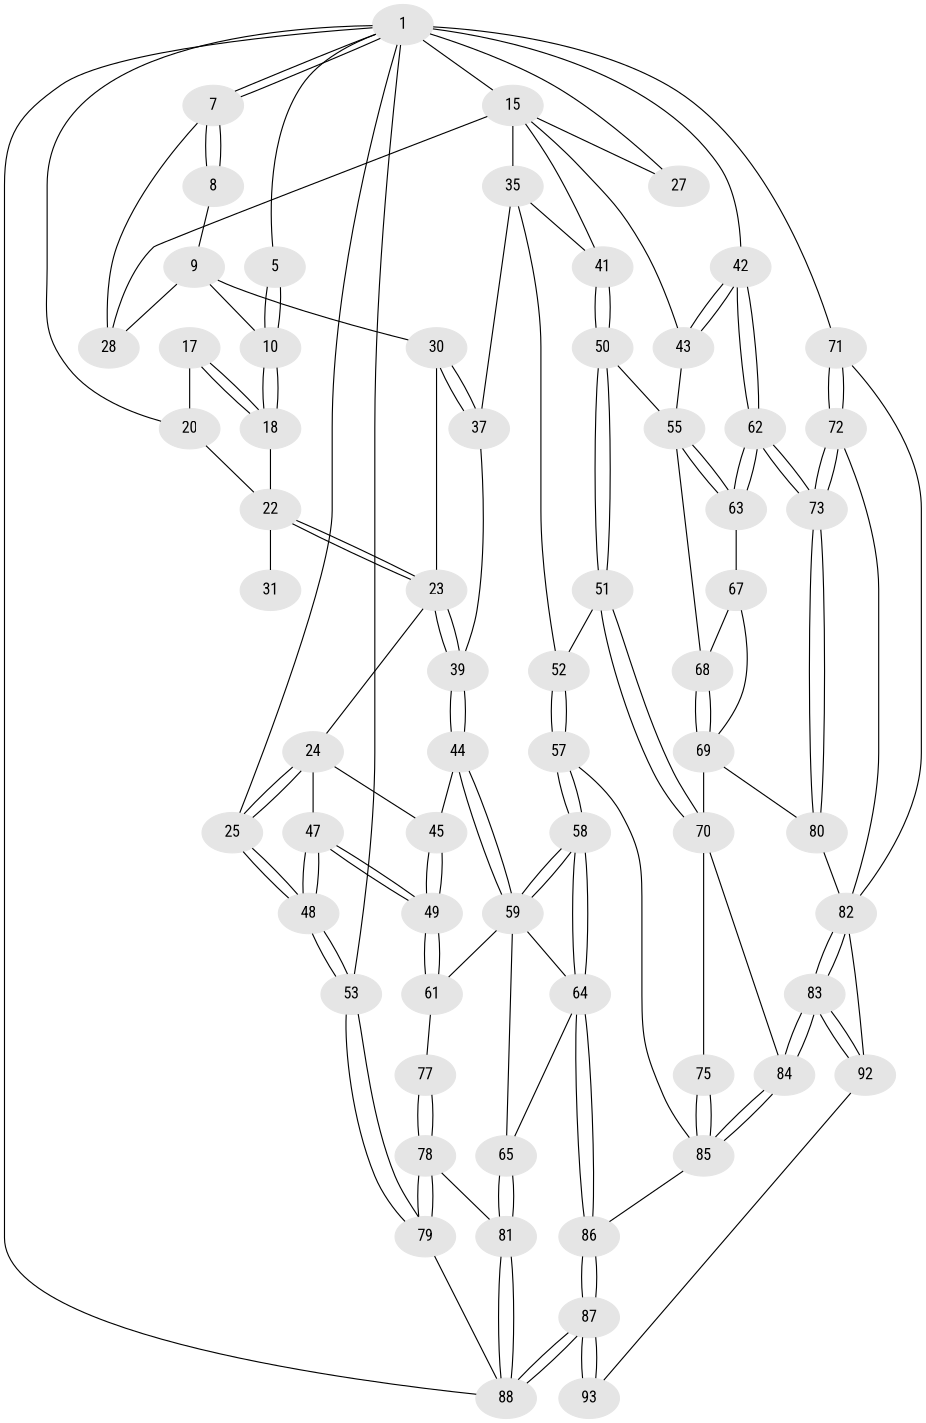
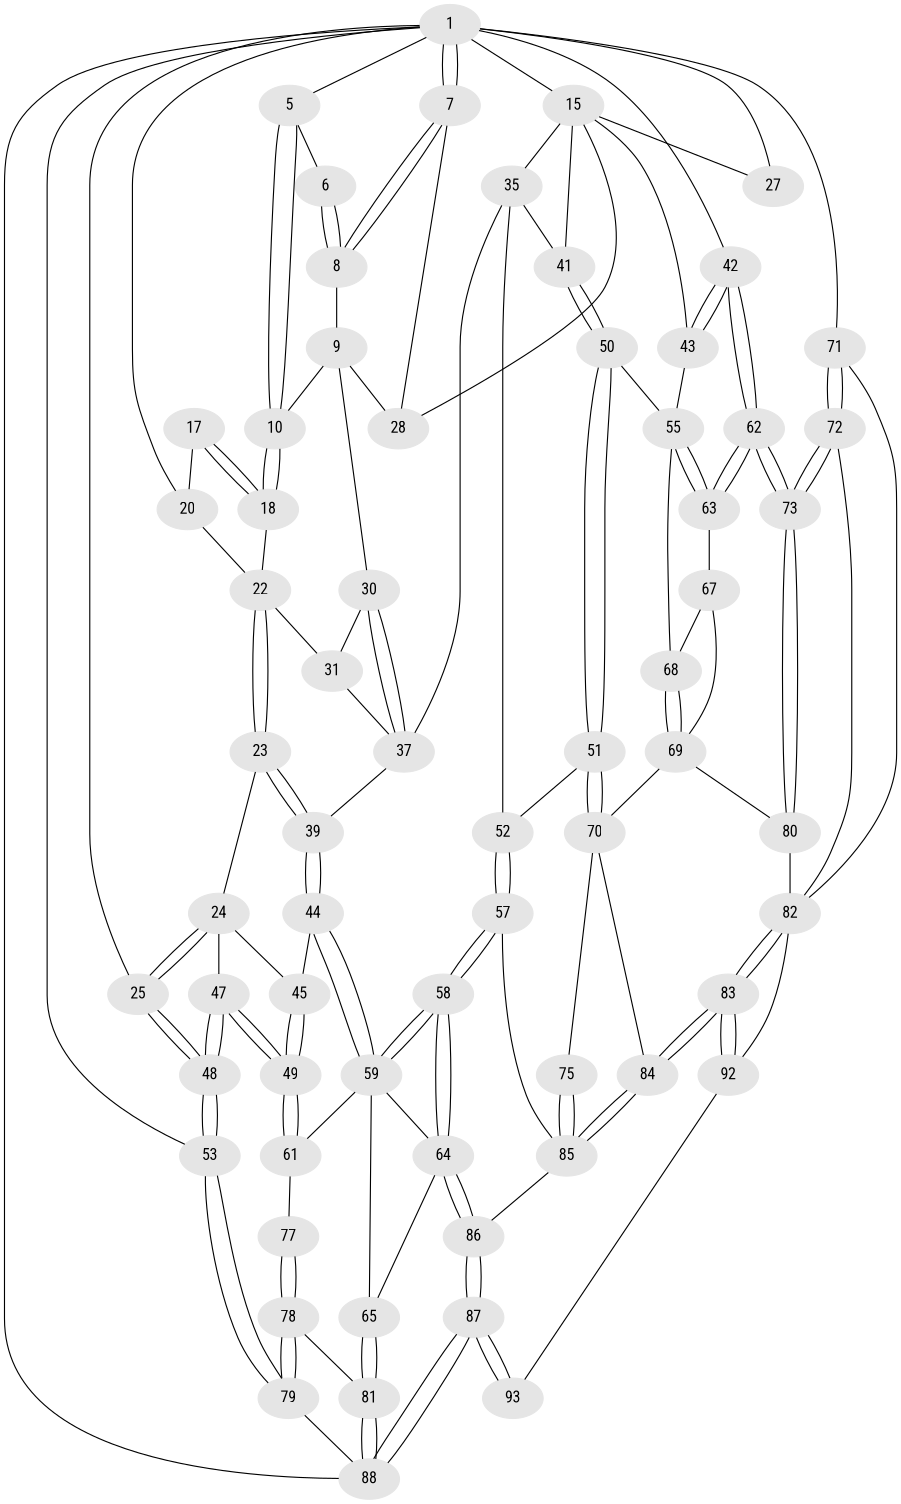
node "6": added
edge "30" -- "23": now "30" -- "31"
edge "31" -- "37": added
